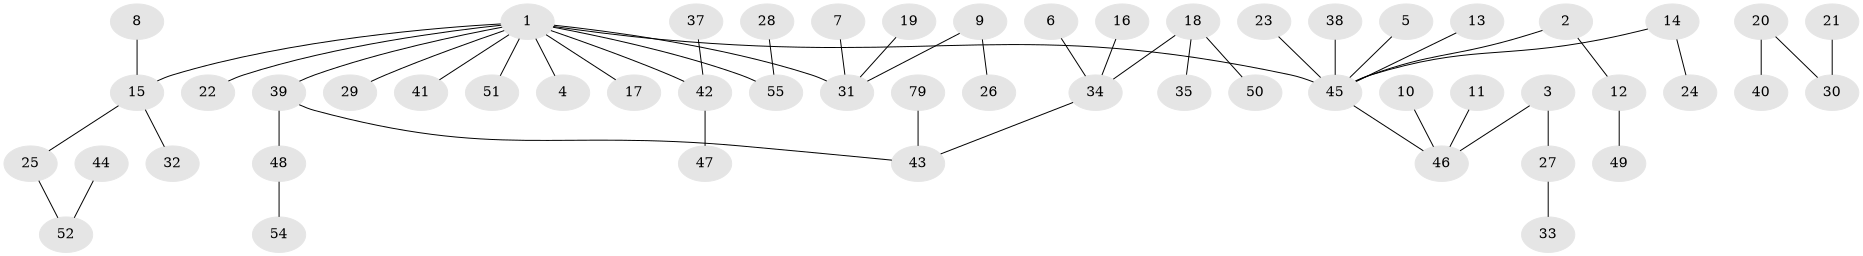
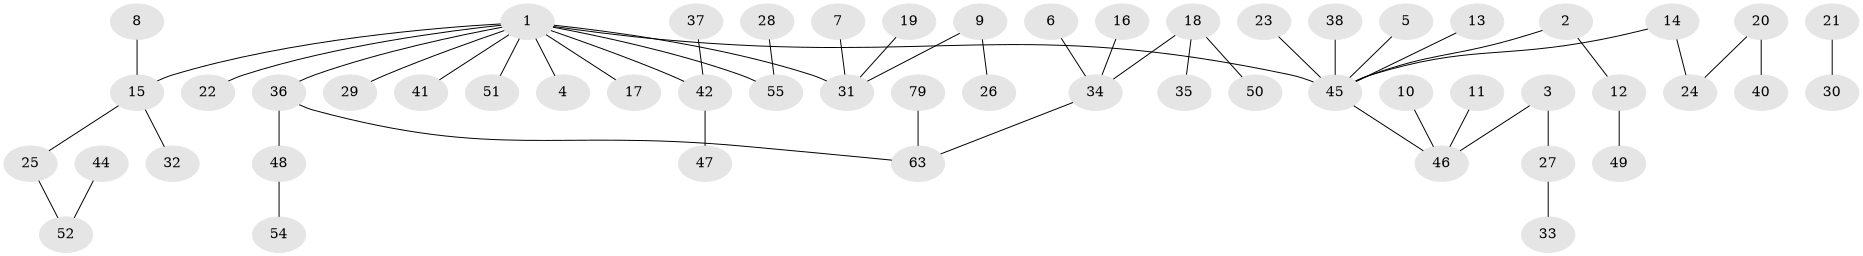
edge "20" -- "30": now "20" -- "24"
node "39": label "39" -> "36"
node "43": label "43" -> "63"
